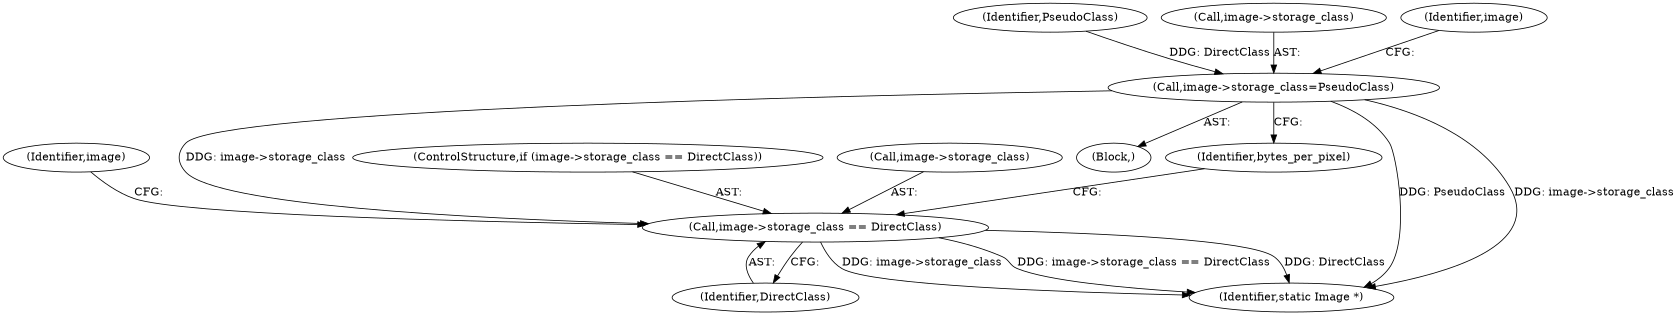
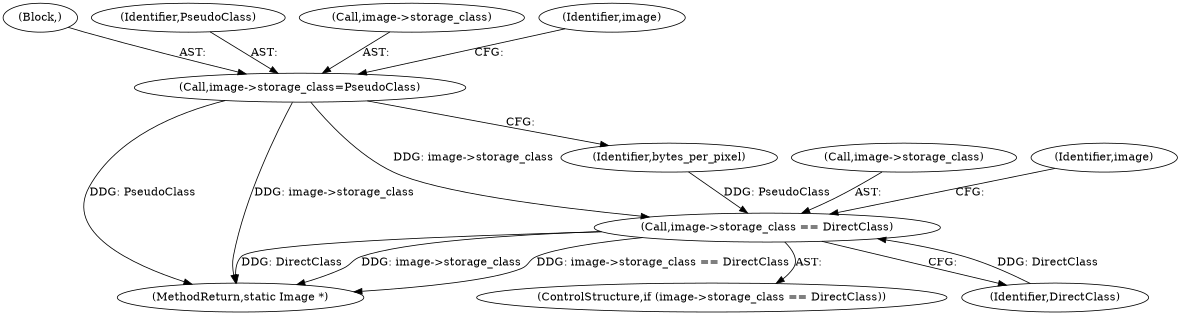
edge "(Identifier,PseudoClass)" -> "(Call,image->storage_class=PseudoClass)": label "DDG: DirectClass" -> "AST: "
edge "(Call,image->storage_class=PseudoClass)" -> "(Block,)": reversed
edge "(ControlStructure,if (image->storage_class == DirectClass))" -> "(Call,image->storage_class == DirectClass)": reversed
edge "(Identifier,bytes_per_pixel)" -> "(Call,image->storage_class == DirectClass)": label "CFG: " -> "DDG: PseudoClass"
edge "(Identifier,DirectClass)" -> "(Call,image->storage_class == DirectClass)": label "AST: " -> "DDG: DirectClass"
node "(Identifier,static Image *)": label "(Identifier,static Image *)" -> "(MethodReturn,static Image *)"
